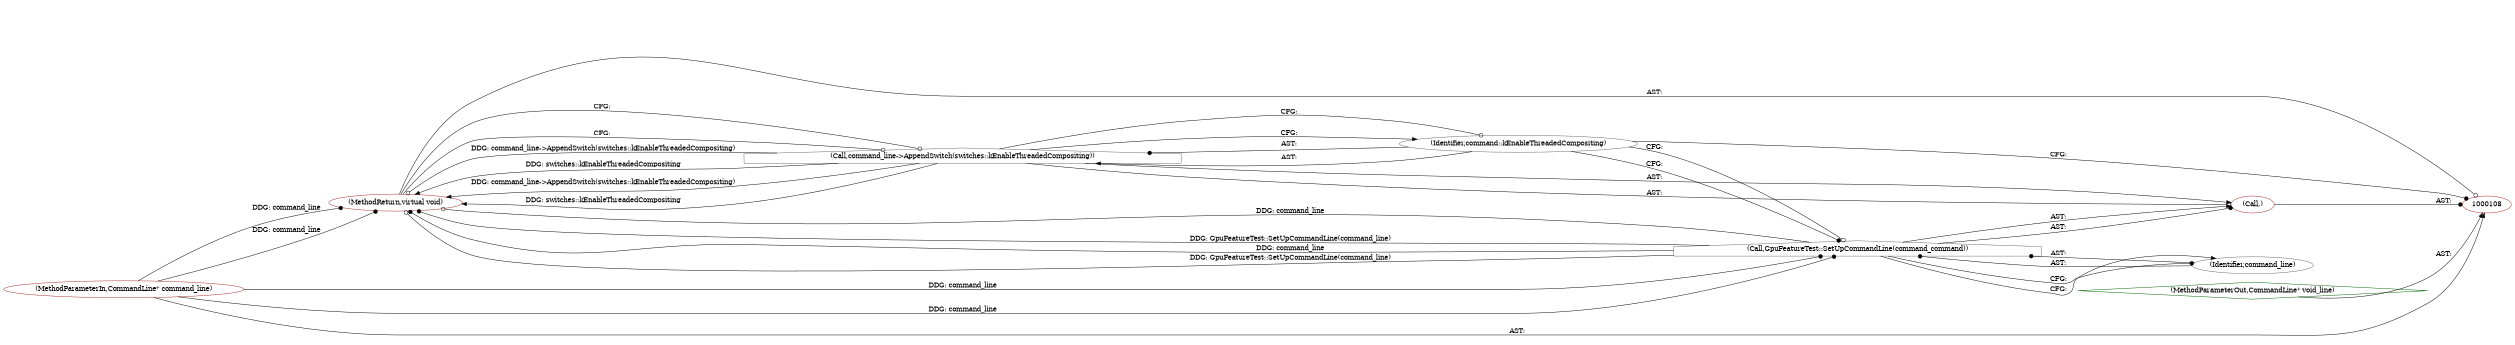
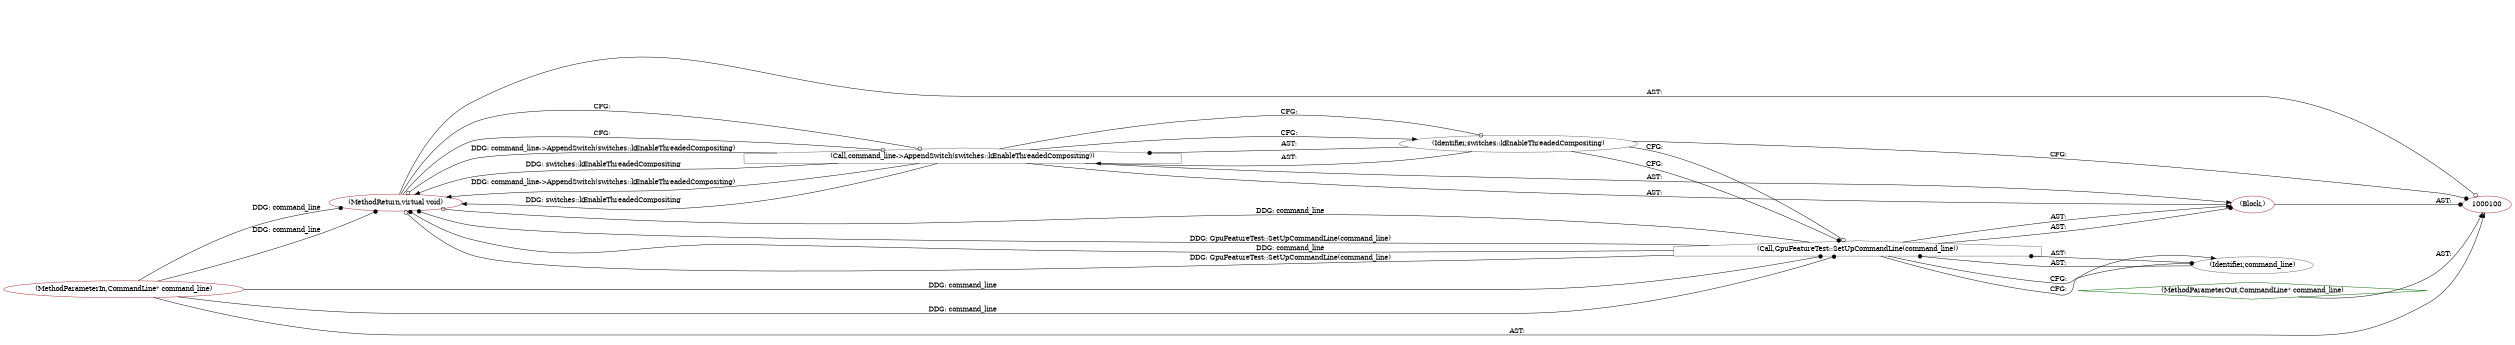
node "(Identifier,command::kEnableThreadedCompositing)": label "(Identifier,command::kEnableThreadedCompositing)" -> "(Identifier,switches::kEnableThreadedCompositing)"
node "(Call,)": label "(Call,)" -> "(Block,)"
node "1000108": label "1000108" -> "1000100"
node "(Call,GpuFeatureTest::SetUpCommandLine(command_command))": label "(Call,GpuFeatureTest::SetUpCommandLine(command_command))" -> "(Call,GpuFeatureTest::SetUpCommandLine(command_line))"
node "(MethodParameterOut,CommandLine* void_line)": label "(MethodParameterOut,CommandLine* void_line)" -> "(MethodParameterOut,CommandLine* command_line)"
